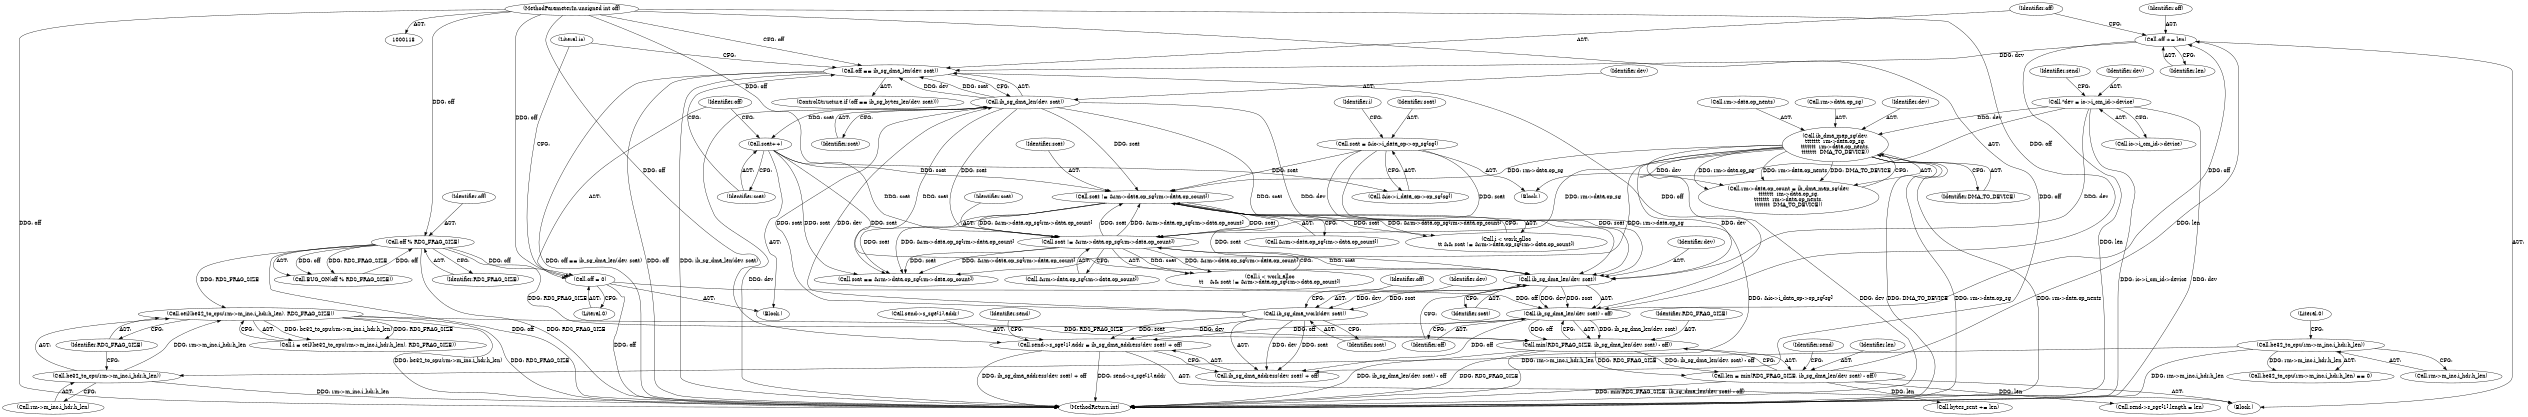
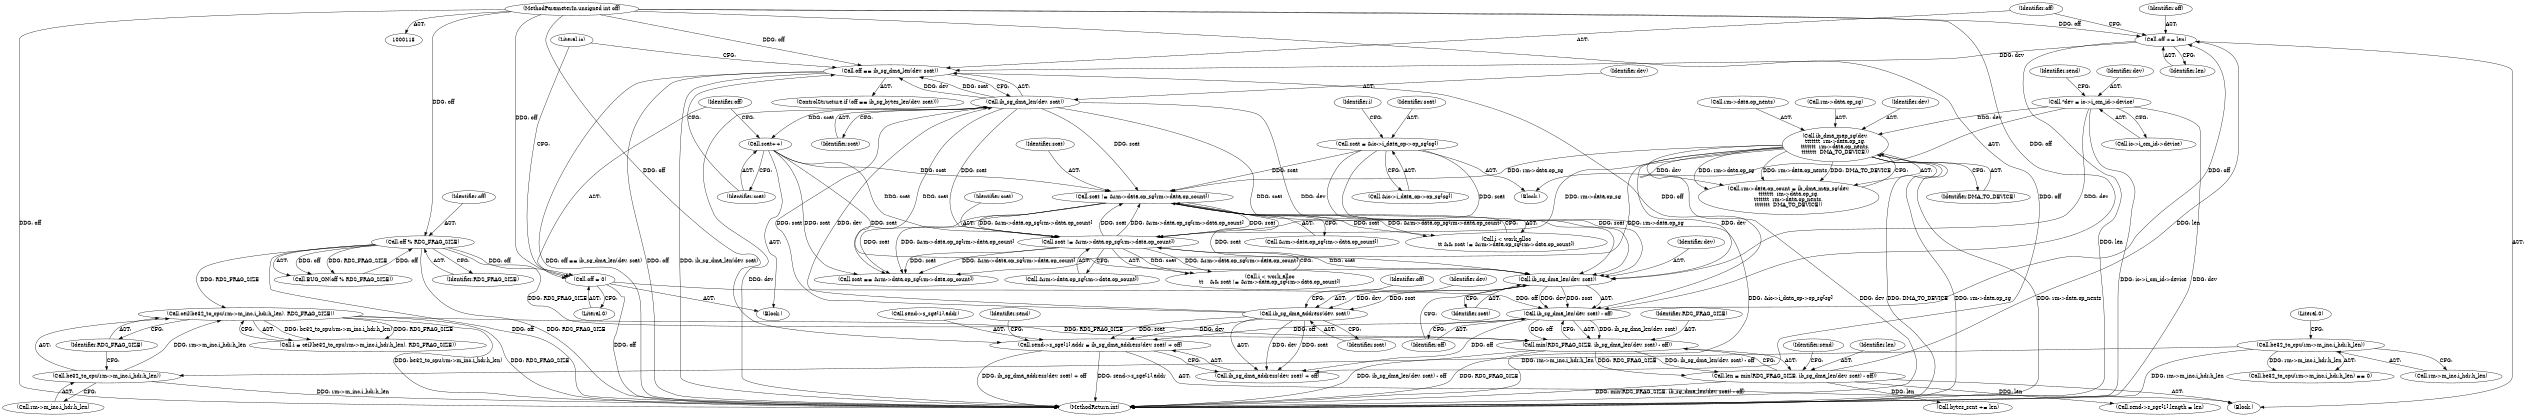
edge "(MethodParameterIn,unsigned int off)" -> "(Call,off == ib_sg_dma_len(dev, scat))": label "CFG: off" -> "DDG: off"
edge "(MethodParameterIn,unsigned int off)" -> "(Call,&ic->i_data_op->op_sg[sg])": now "(MethodParameterIn,unsigned int off)" -> "(Call,off += len)"
node "(Call,ib_sg_dma_work(dev, scat))": label "(Call,ib_sg_dma_work(dev, scat))" -> "(Call,ib_sg_dma_address(dev, scat))"
